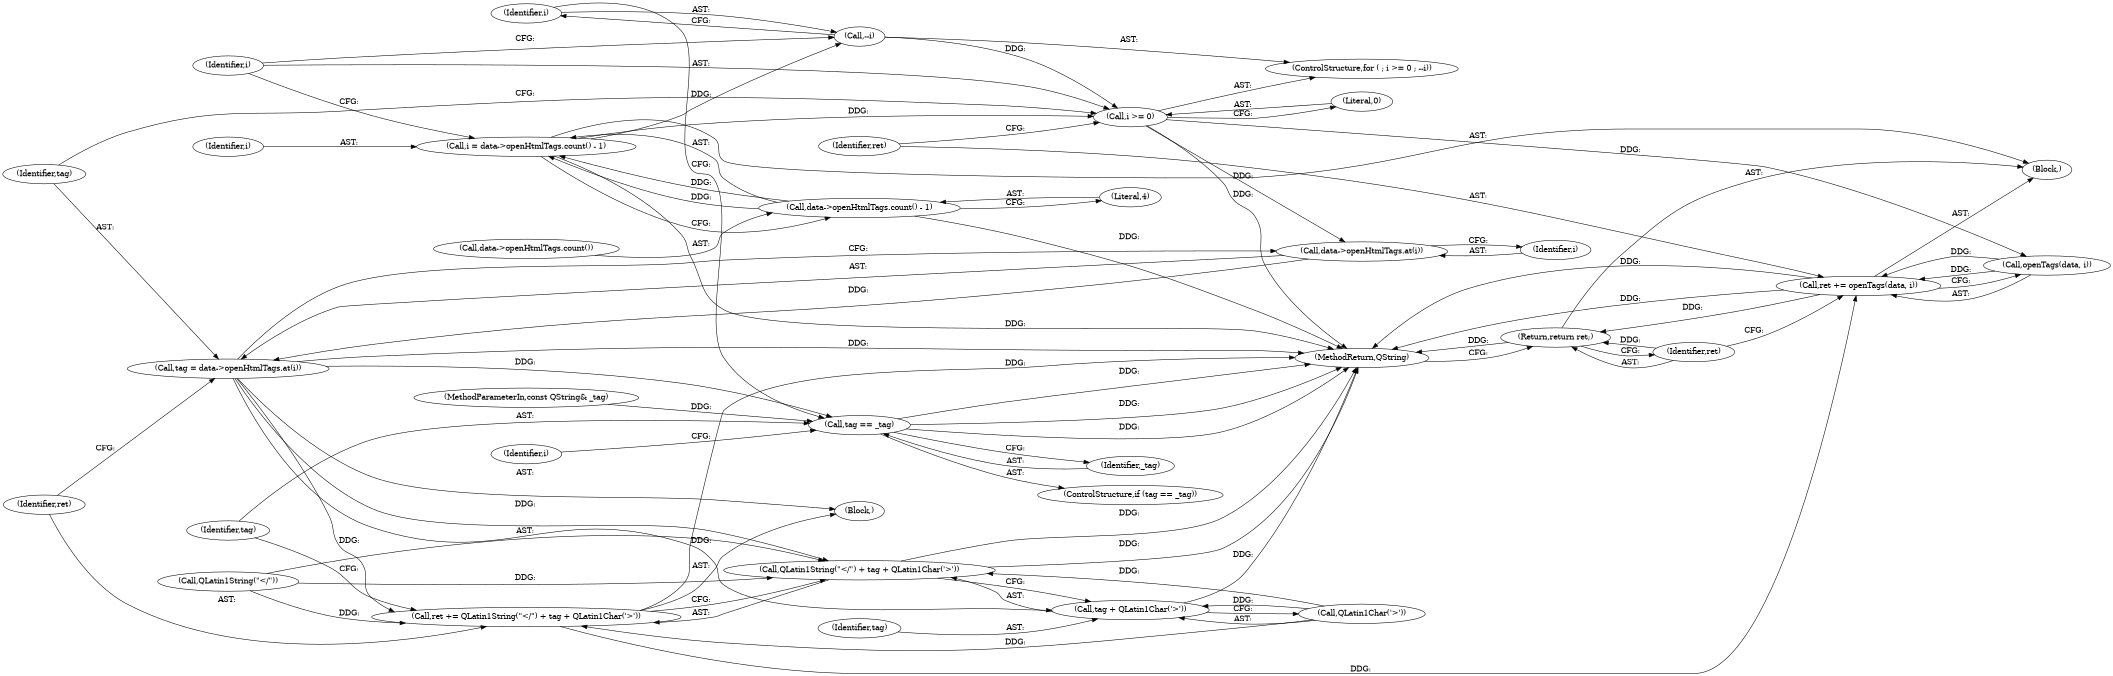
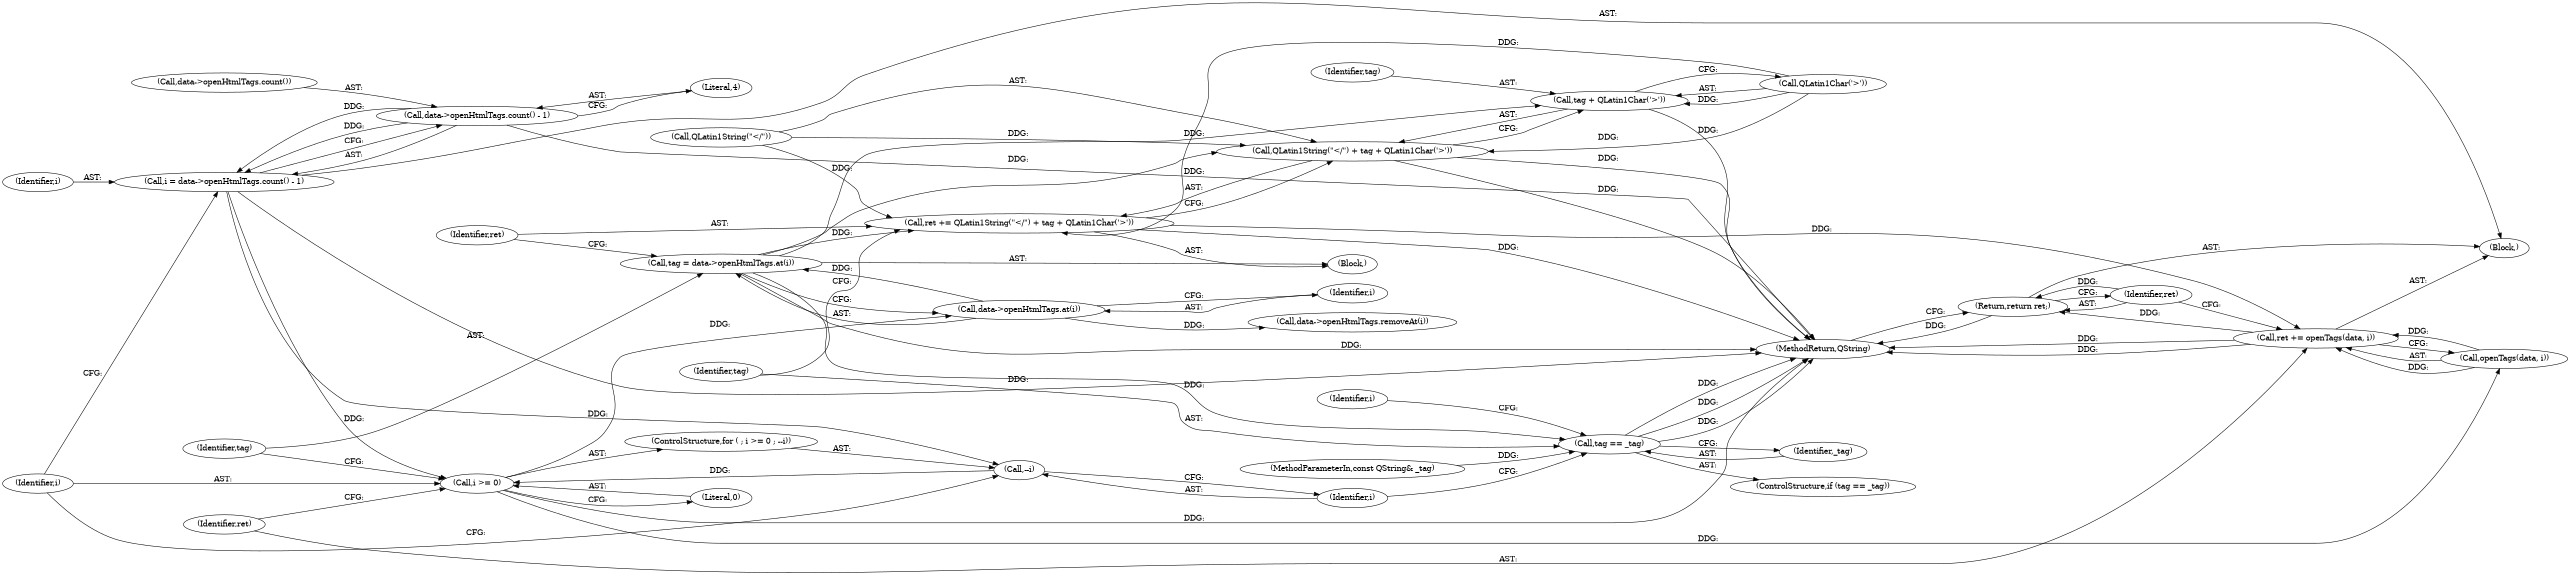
edge "(Call,--i)" -> "(ControlStructure,for ( ; i >= 0 ; --i))": reversed
node "(Call,data->openHtmlTags.removeAt(i))": added
